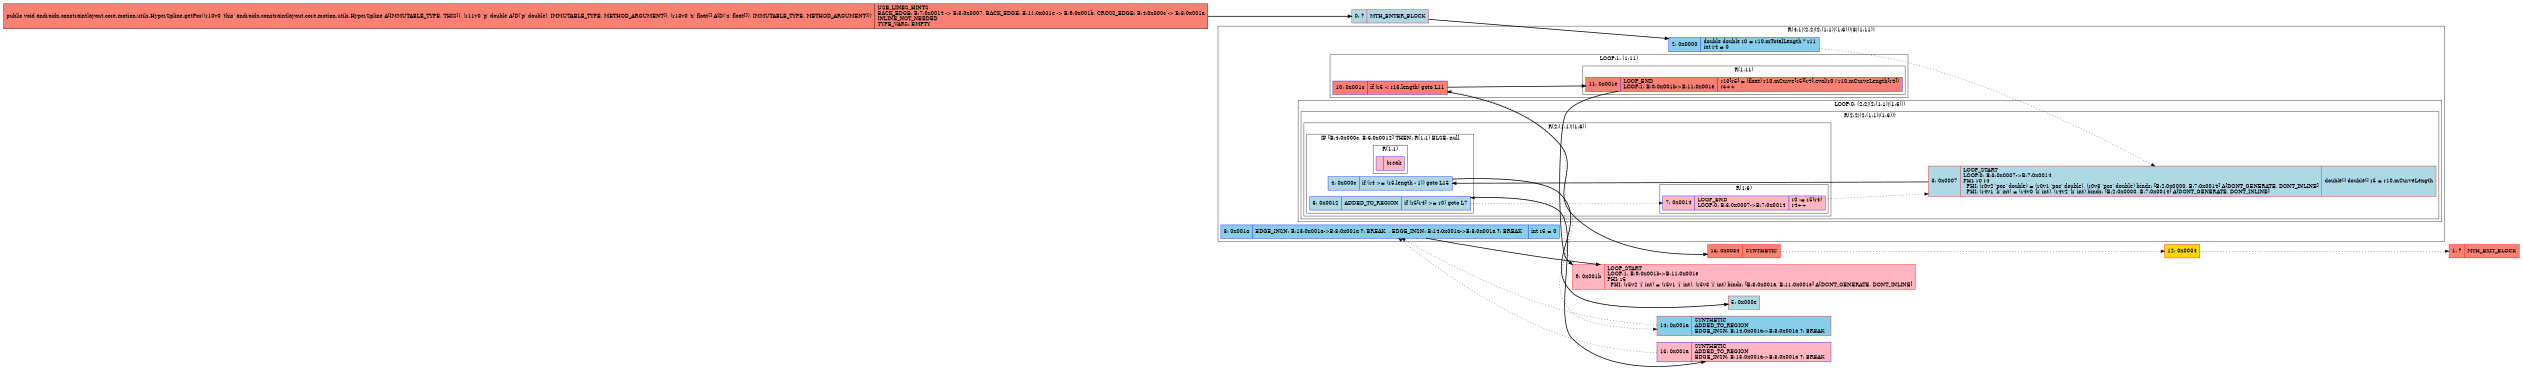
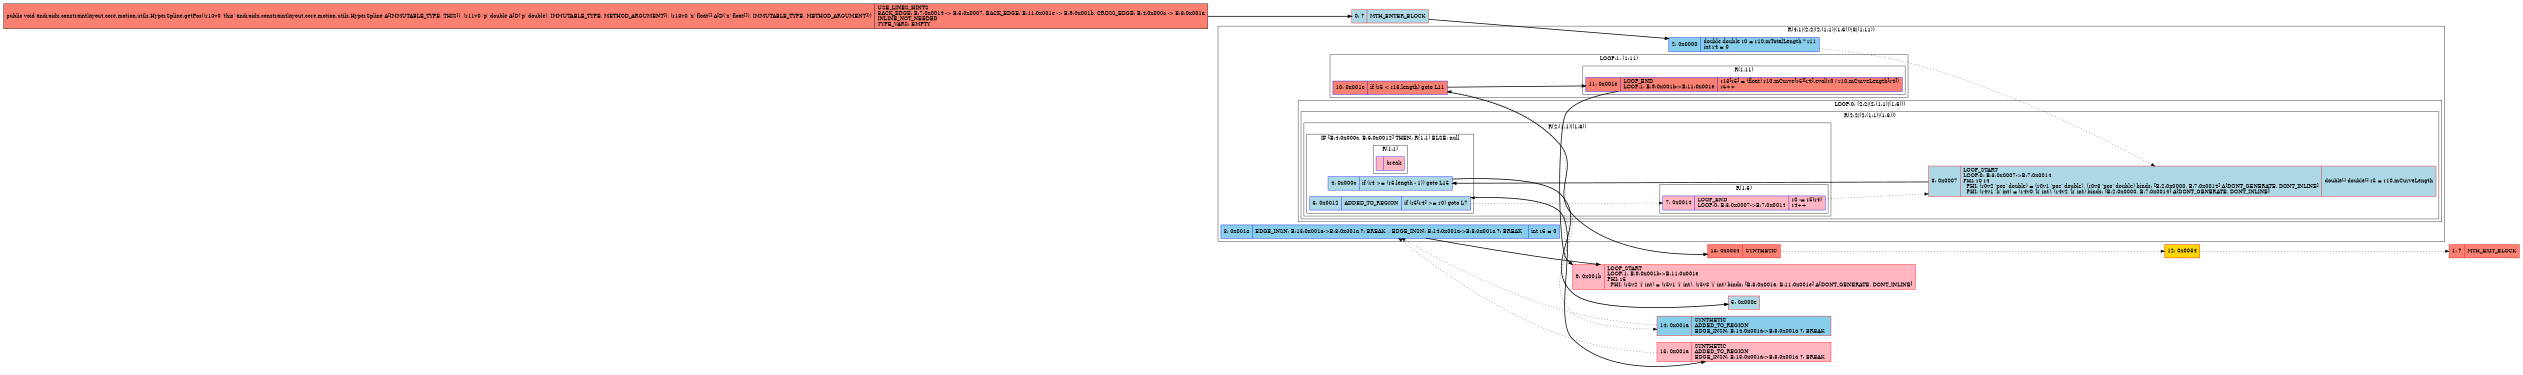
node "13: 0x001a": color blue -> red
